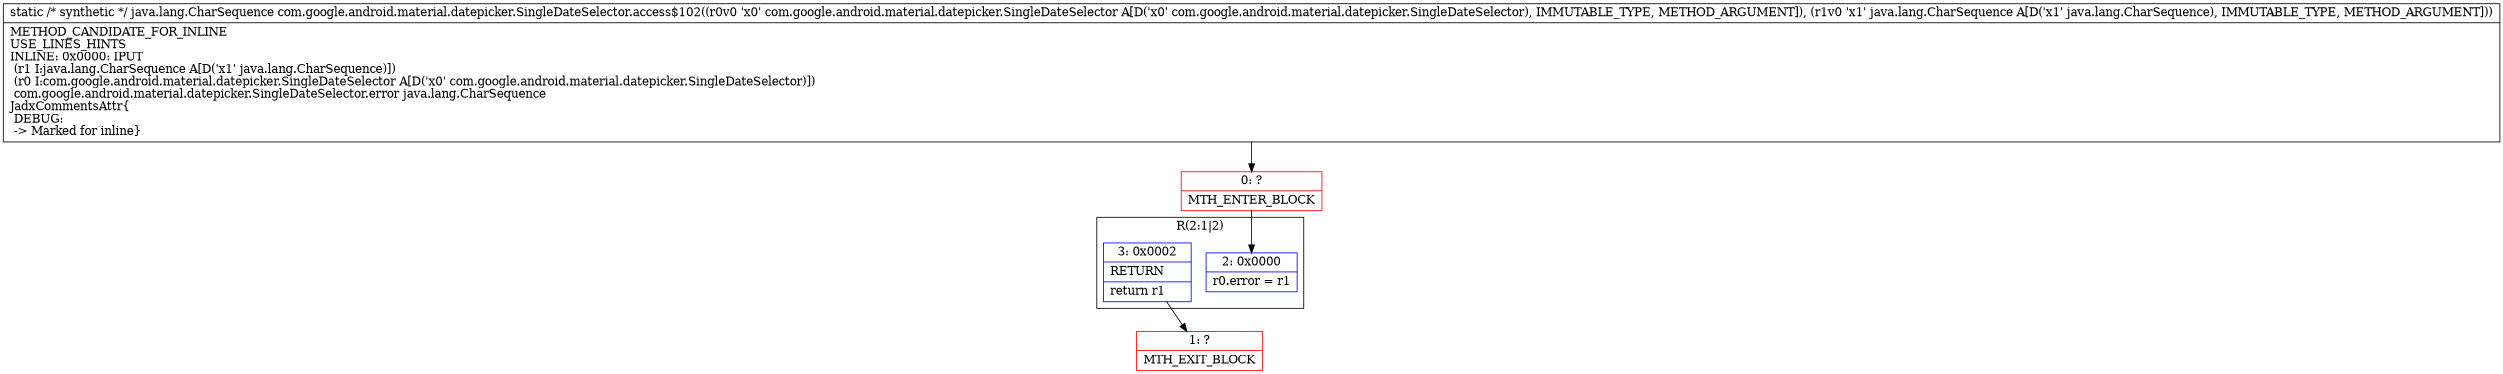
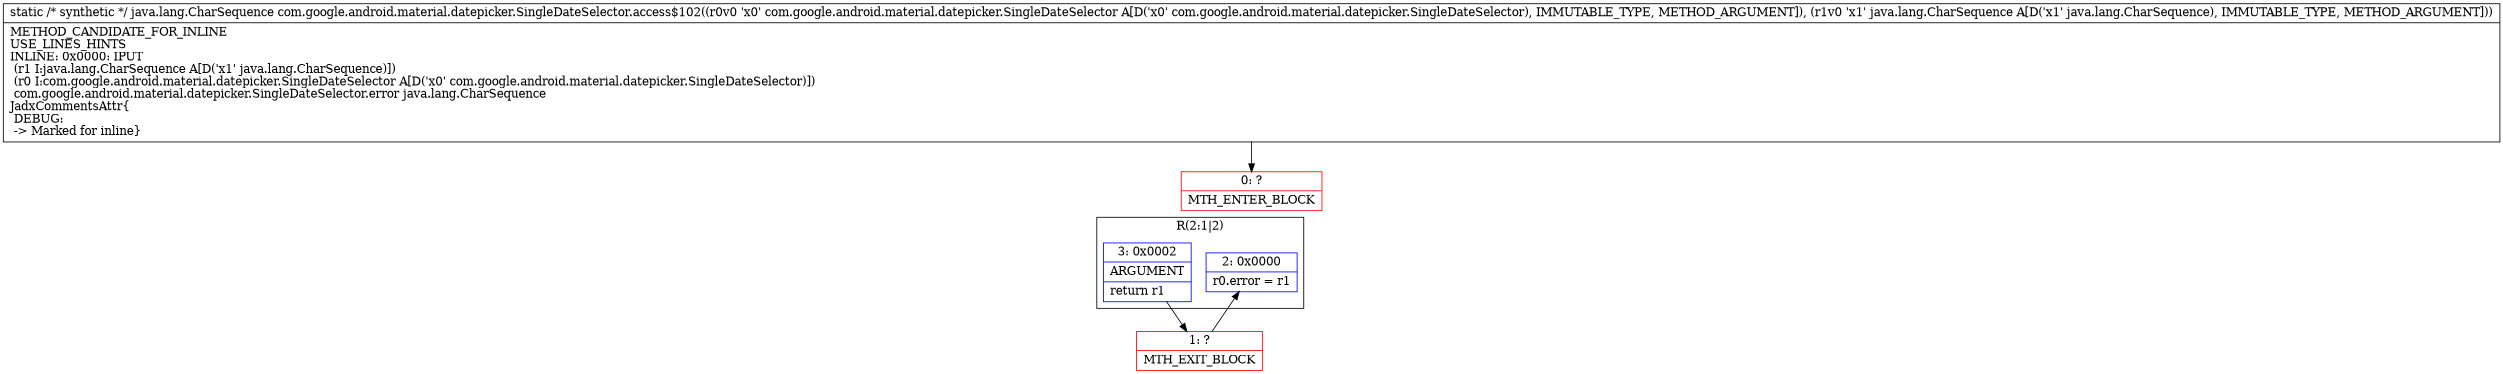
edge "0: ?" -> "2: 0x0000": now "1: ?" -> "2: 0x0000"
node "3: 0x0002": text "RETURN" -> "ARGUMENT"
